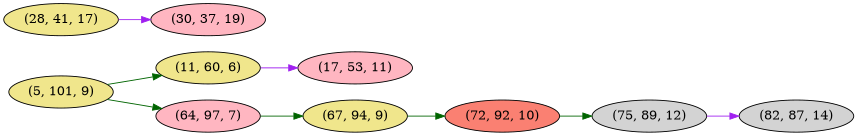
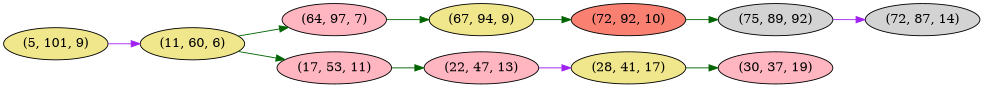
edge "(28, 41, 17)" -> "(30, 37, 19)": color purple -> darkgreen
edge "(11, 60, 6)" -> "(17, 53, 11)": color purple -> darkgreen
node "(22, 47, 13)": added
edge "(5, 101, 9)" -> "(11, 60, 6)": color darkgreen -> purple
edge "(5, 101, 9)" -> "(64, 97, 7)": now "(11, 60, 6)" -> "(64, 97, 7)"
node "(75, 89, 12)": label "(75, 89, 12)" -> "(75, 89, 92)"
node "(82, 87, 14)": label "(82, 87, 14)" -> "(72, 87, 14)"
